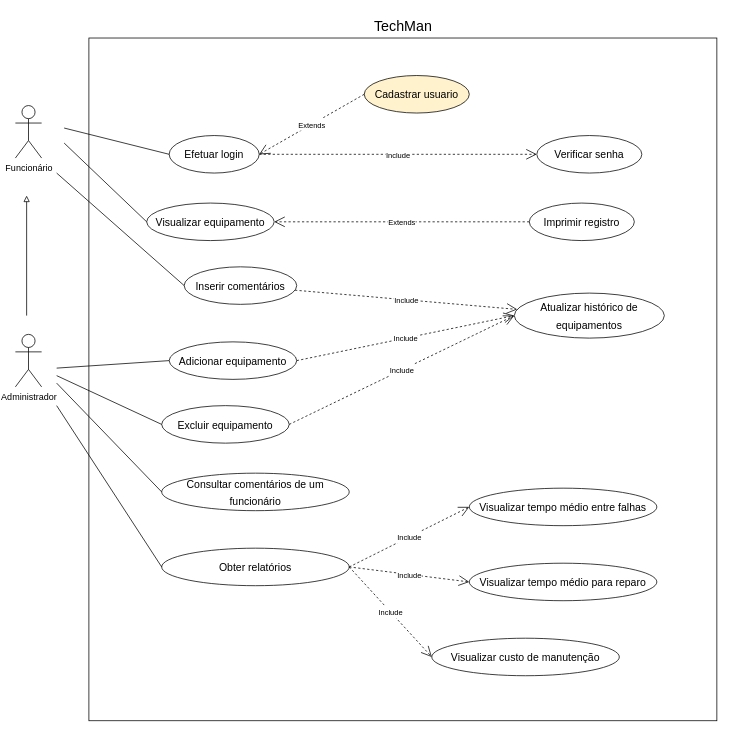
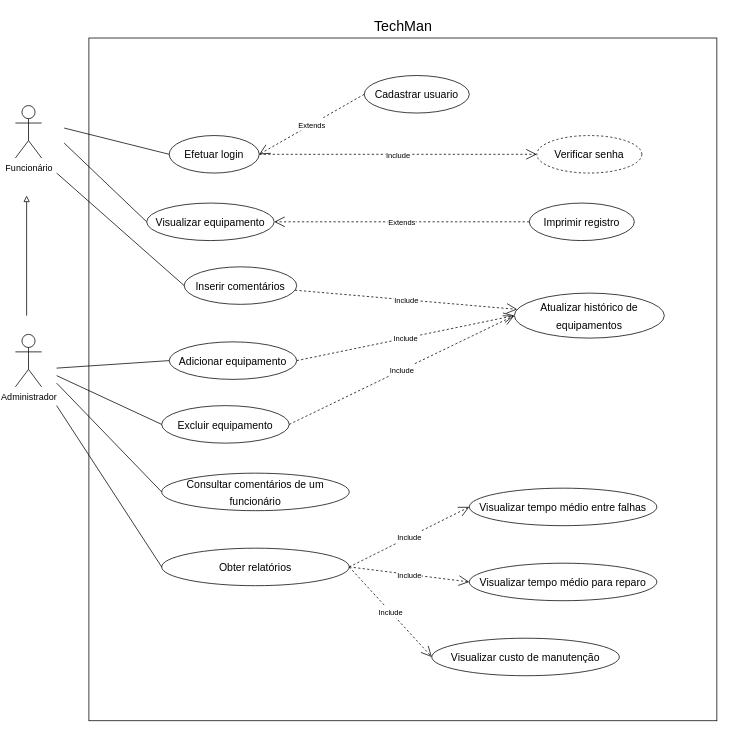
node "Cadastrar usuario": fillcolor #fff2cc -> #ffffff
node "Verificar senha": style solid -> dashed
